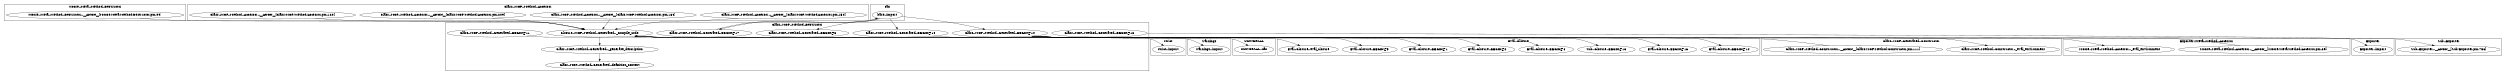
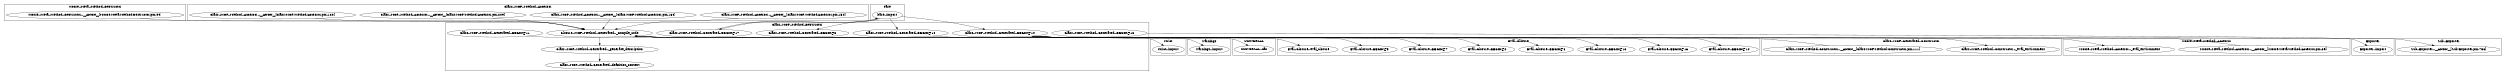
cluster "can": label "can" -> "base"
cluster "Exporter::Meta::Method::Accessor": label "Exporter::Meta::Method::Accessor" -> "Moose::Meta::Method::Accessor"
node "Eval::Closure::BEGIN@1": label "Eval::Closure::BEGIN@1" -> "Eval::Closure::BEGIN@7"
node "Sub::Closure::BEGIN@13": label "Sub::Closure::BEGIN@13" -> "Eval::Closure::BEGIN@13"
